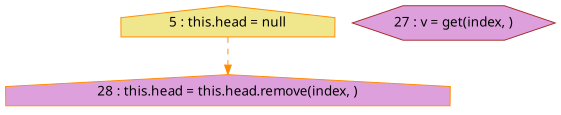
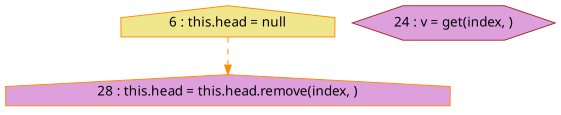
node "5 : this.head = null": label "5 : this.head = null" -> "6 : this.head = null"
node "27 : v = get(index, )": label "27 : v = get(index, )" -> "24 : v = get(index, )"
